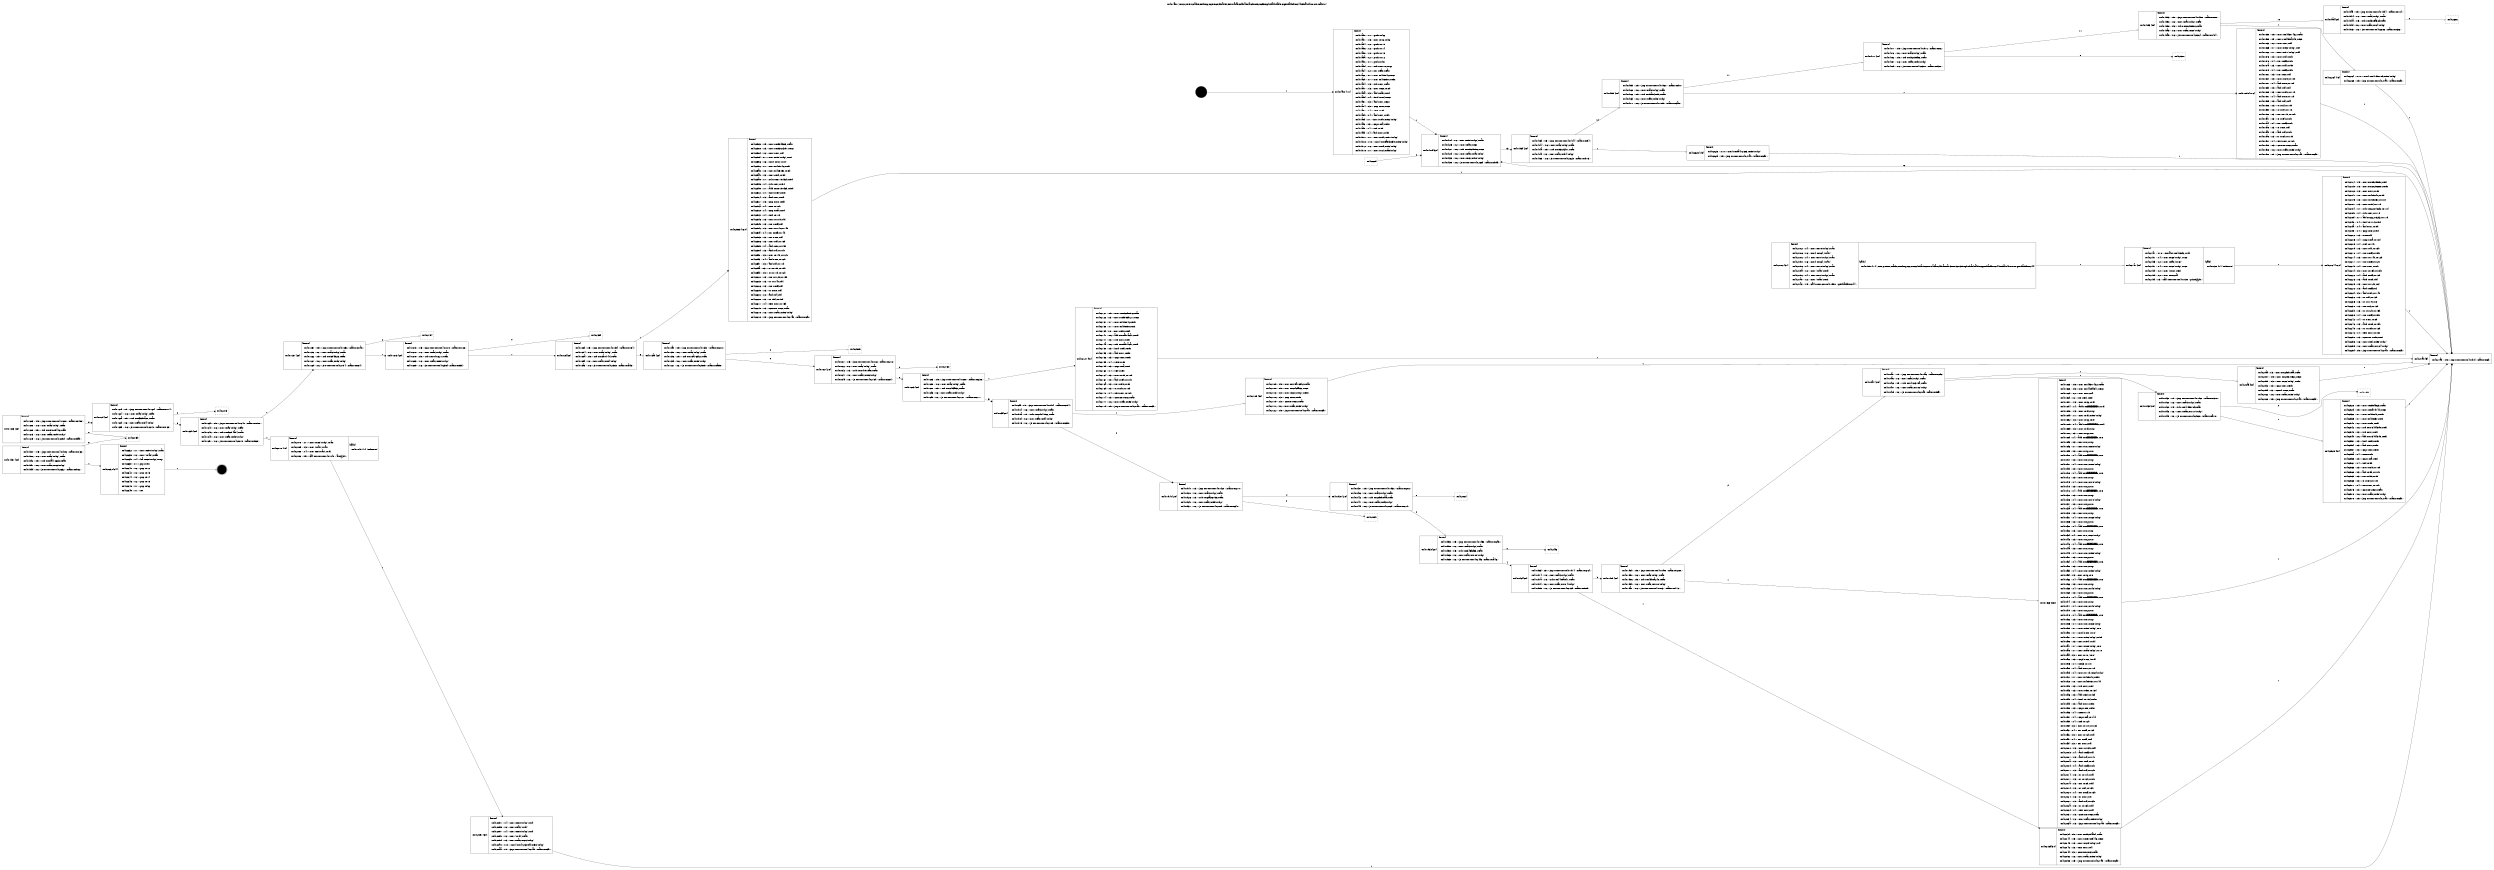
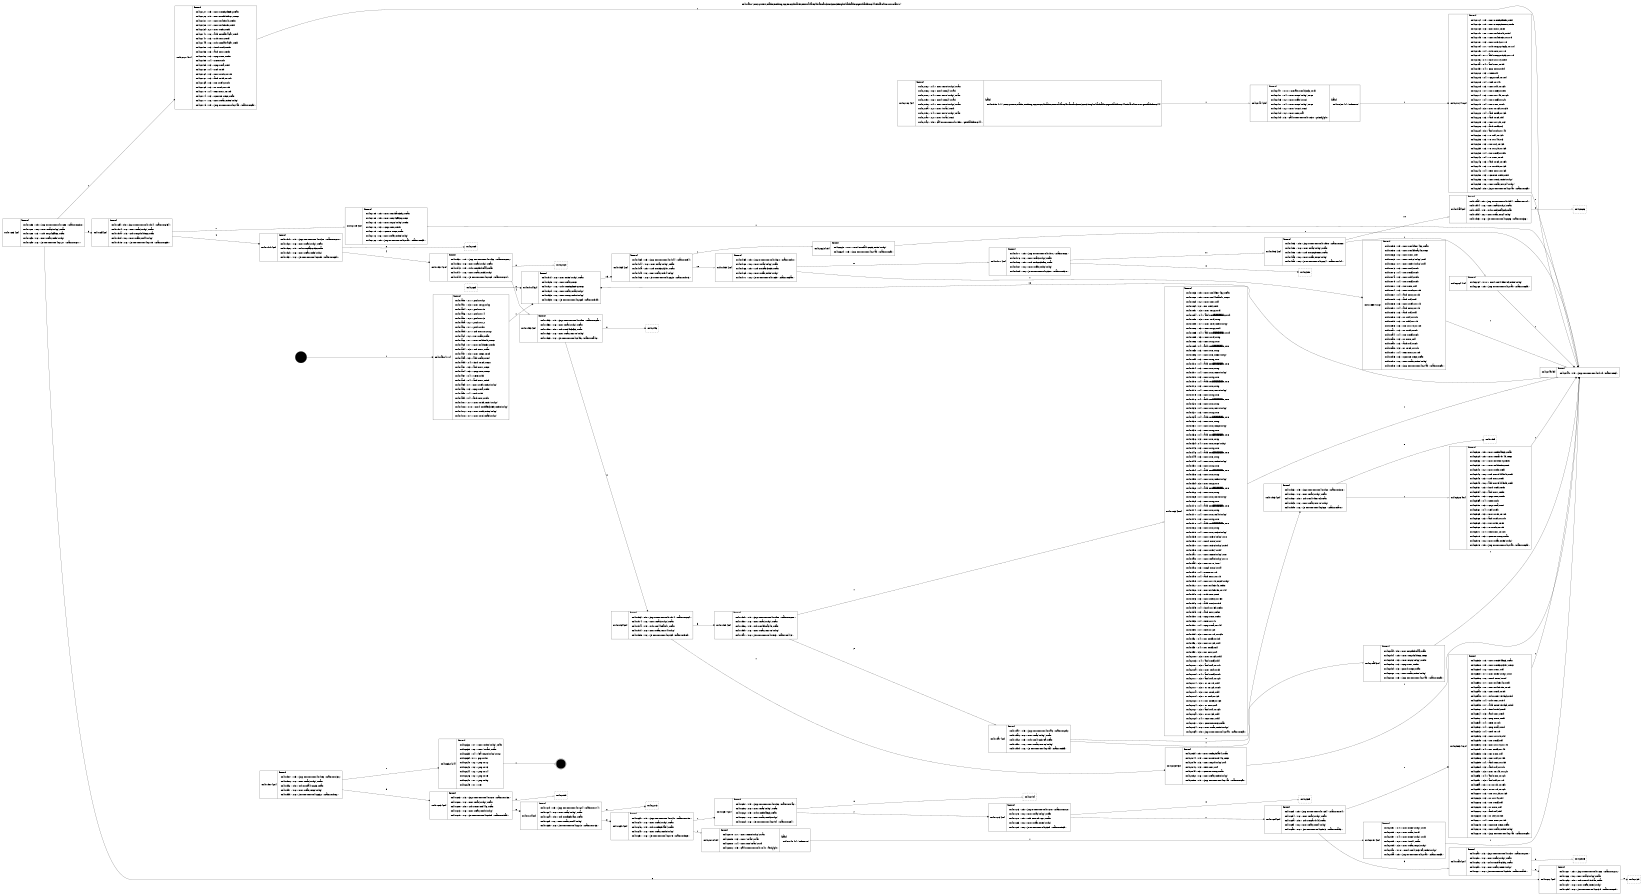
edge "0x401cc7 [28]" -> "0x401ce3 [28]": reversed
edge "0x401be7 [28]" -> "0x40205d": now "0x401be7 [28]" -> "0x401c03 [28]"
